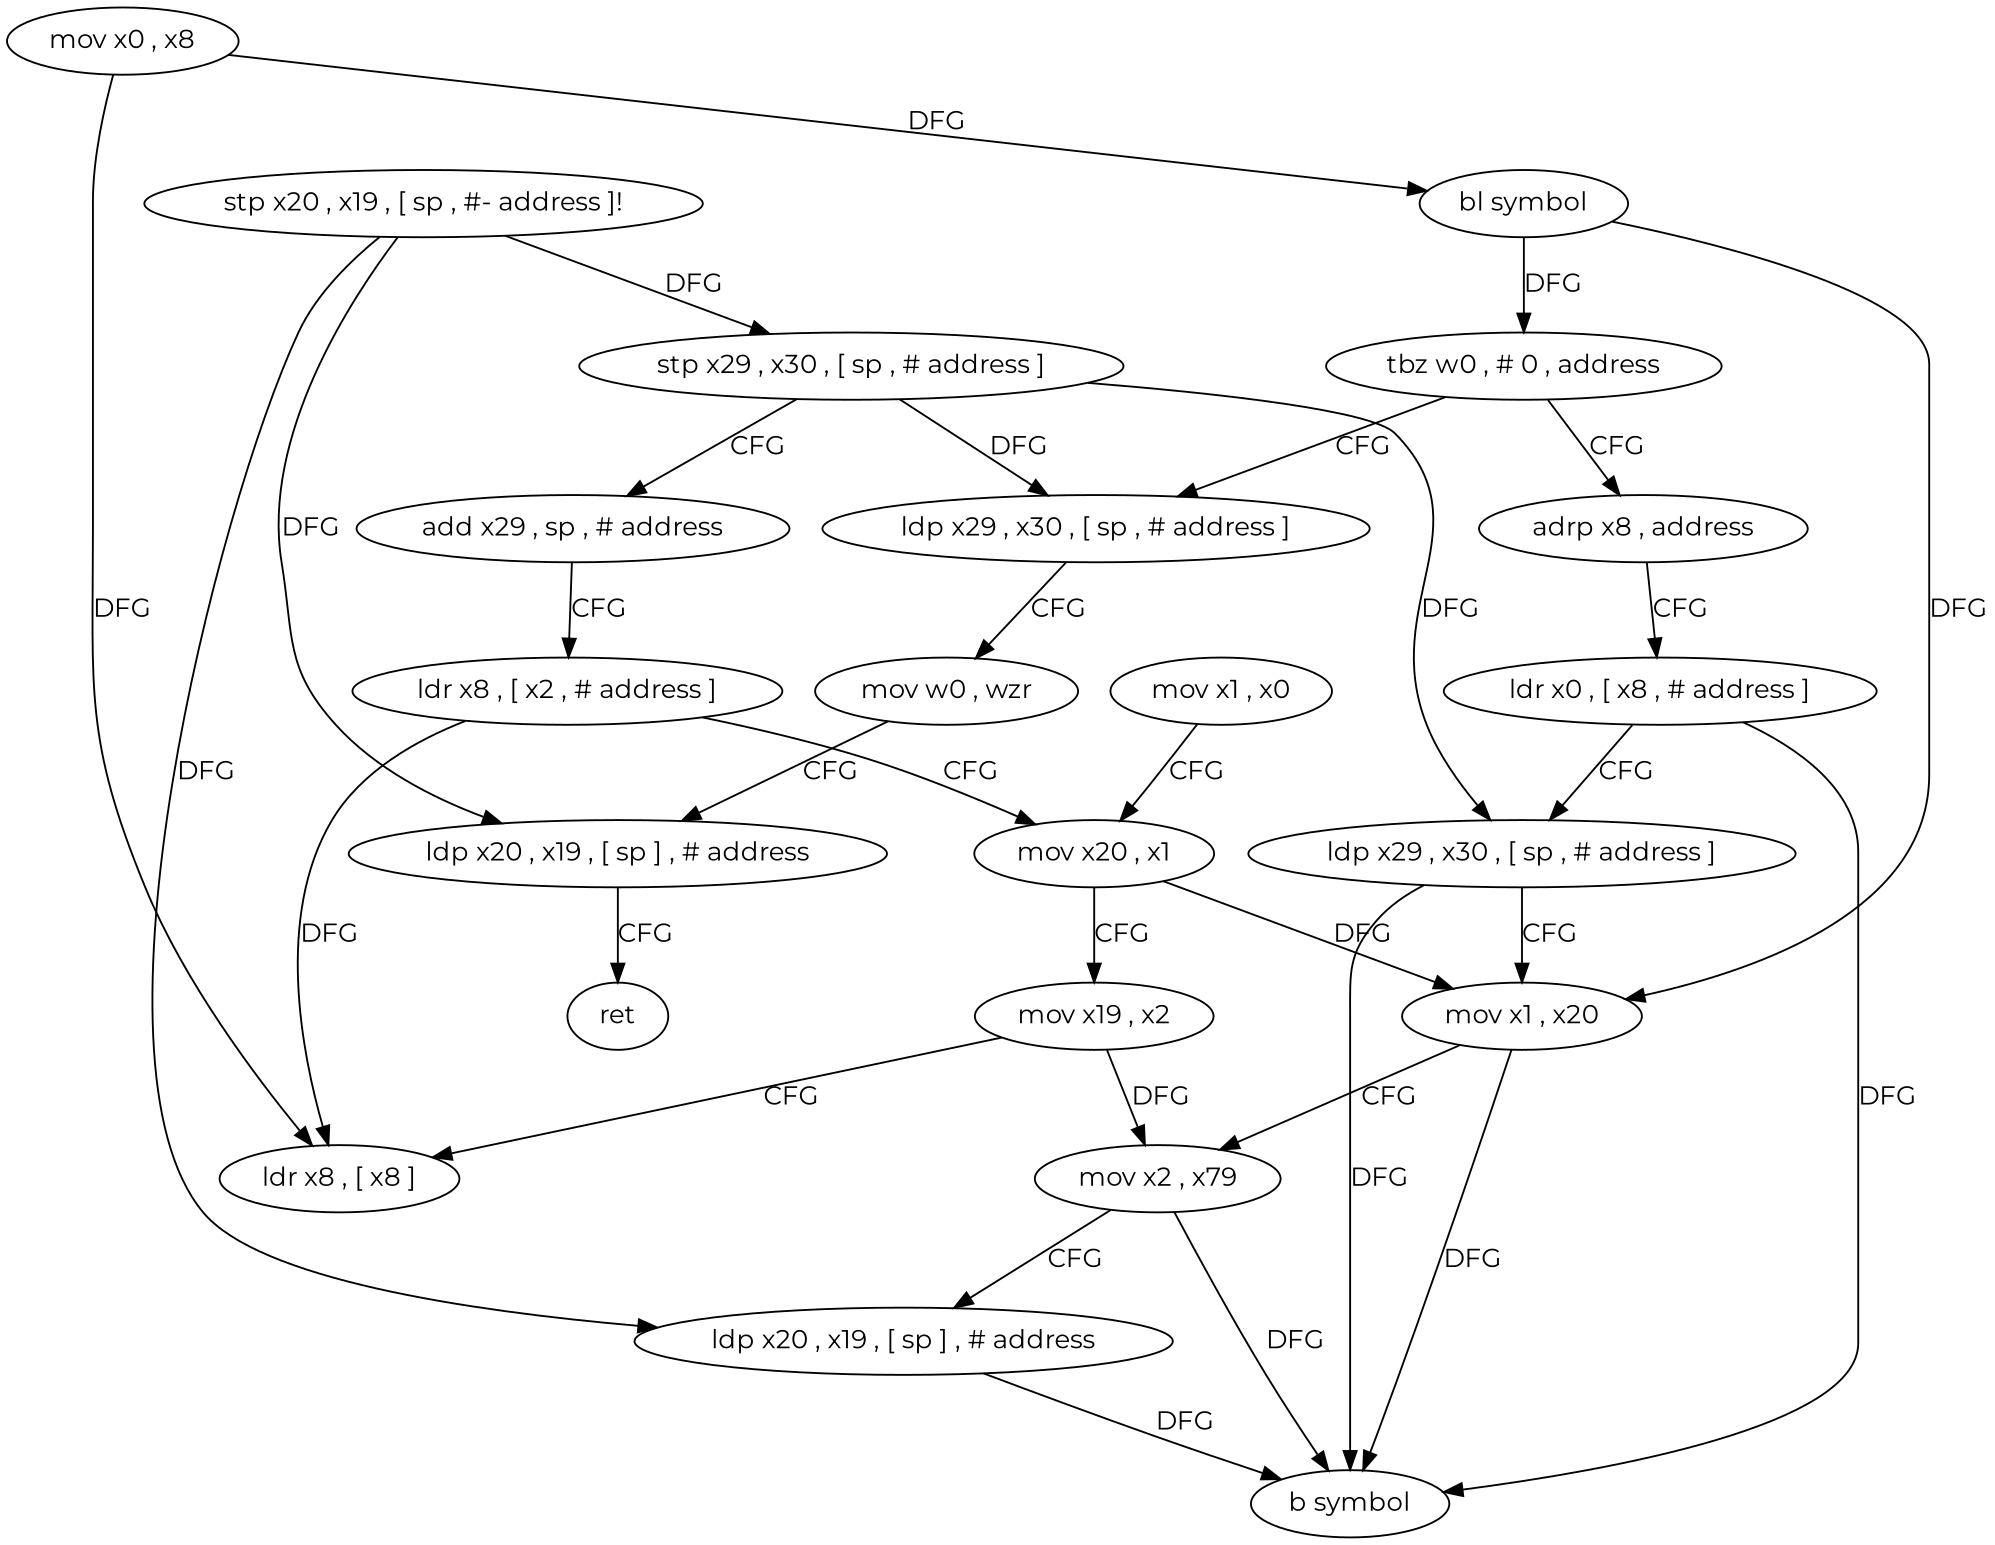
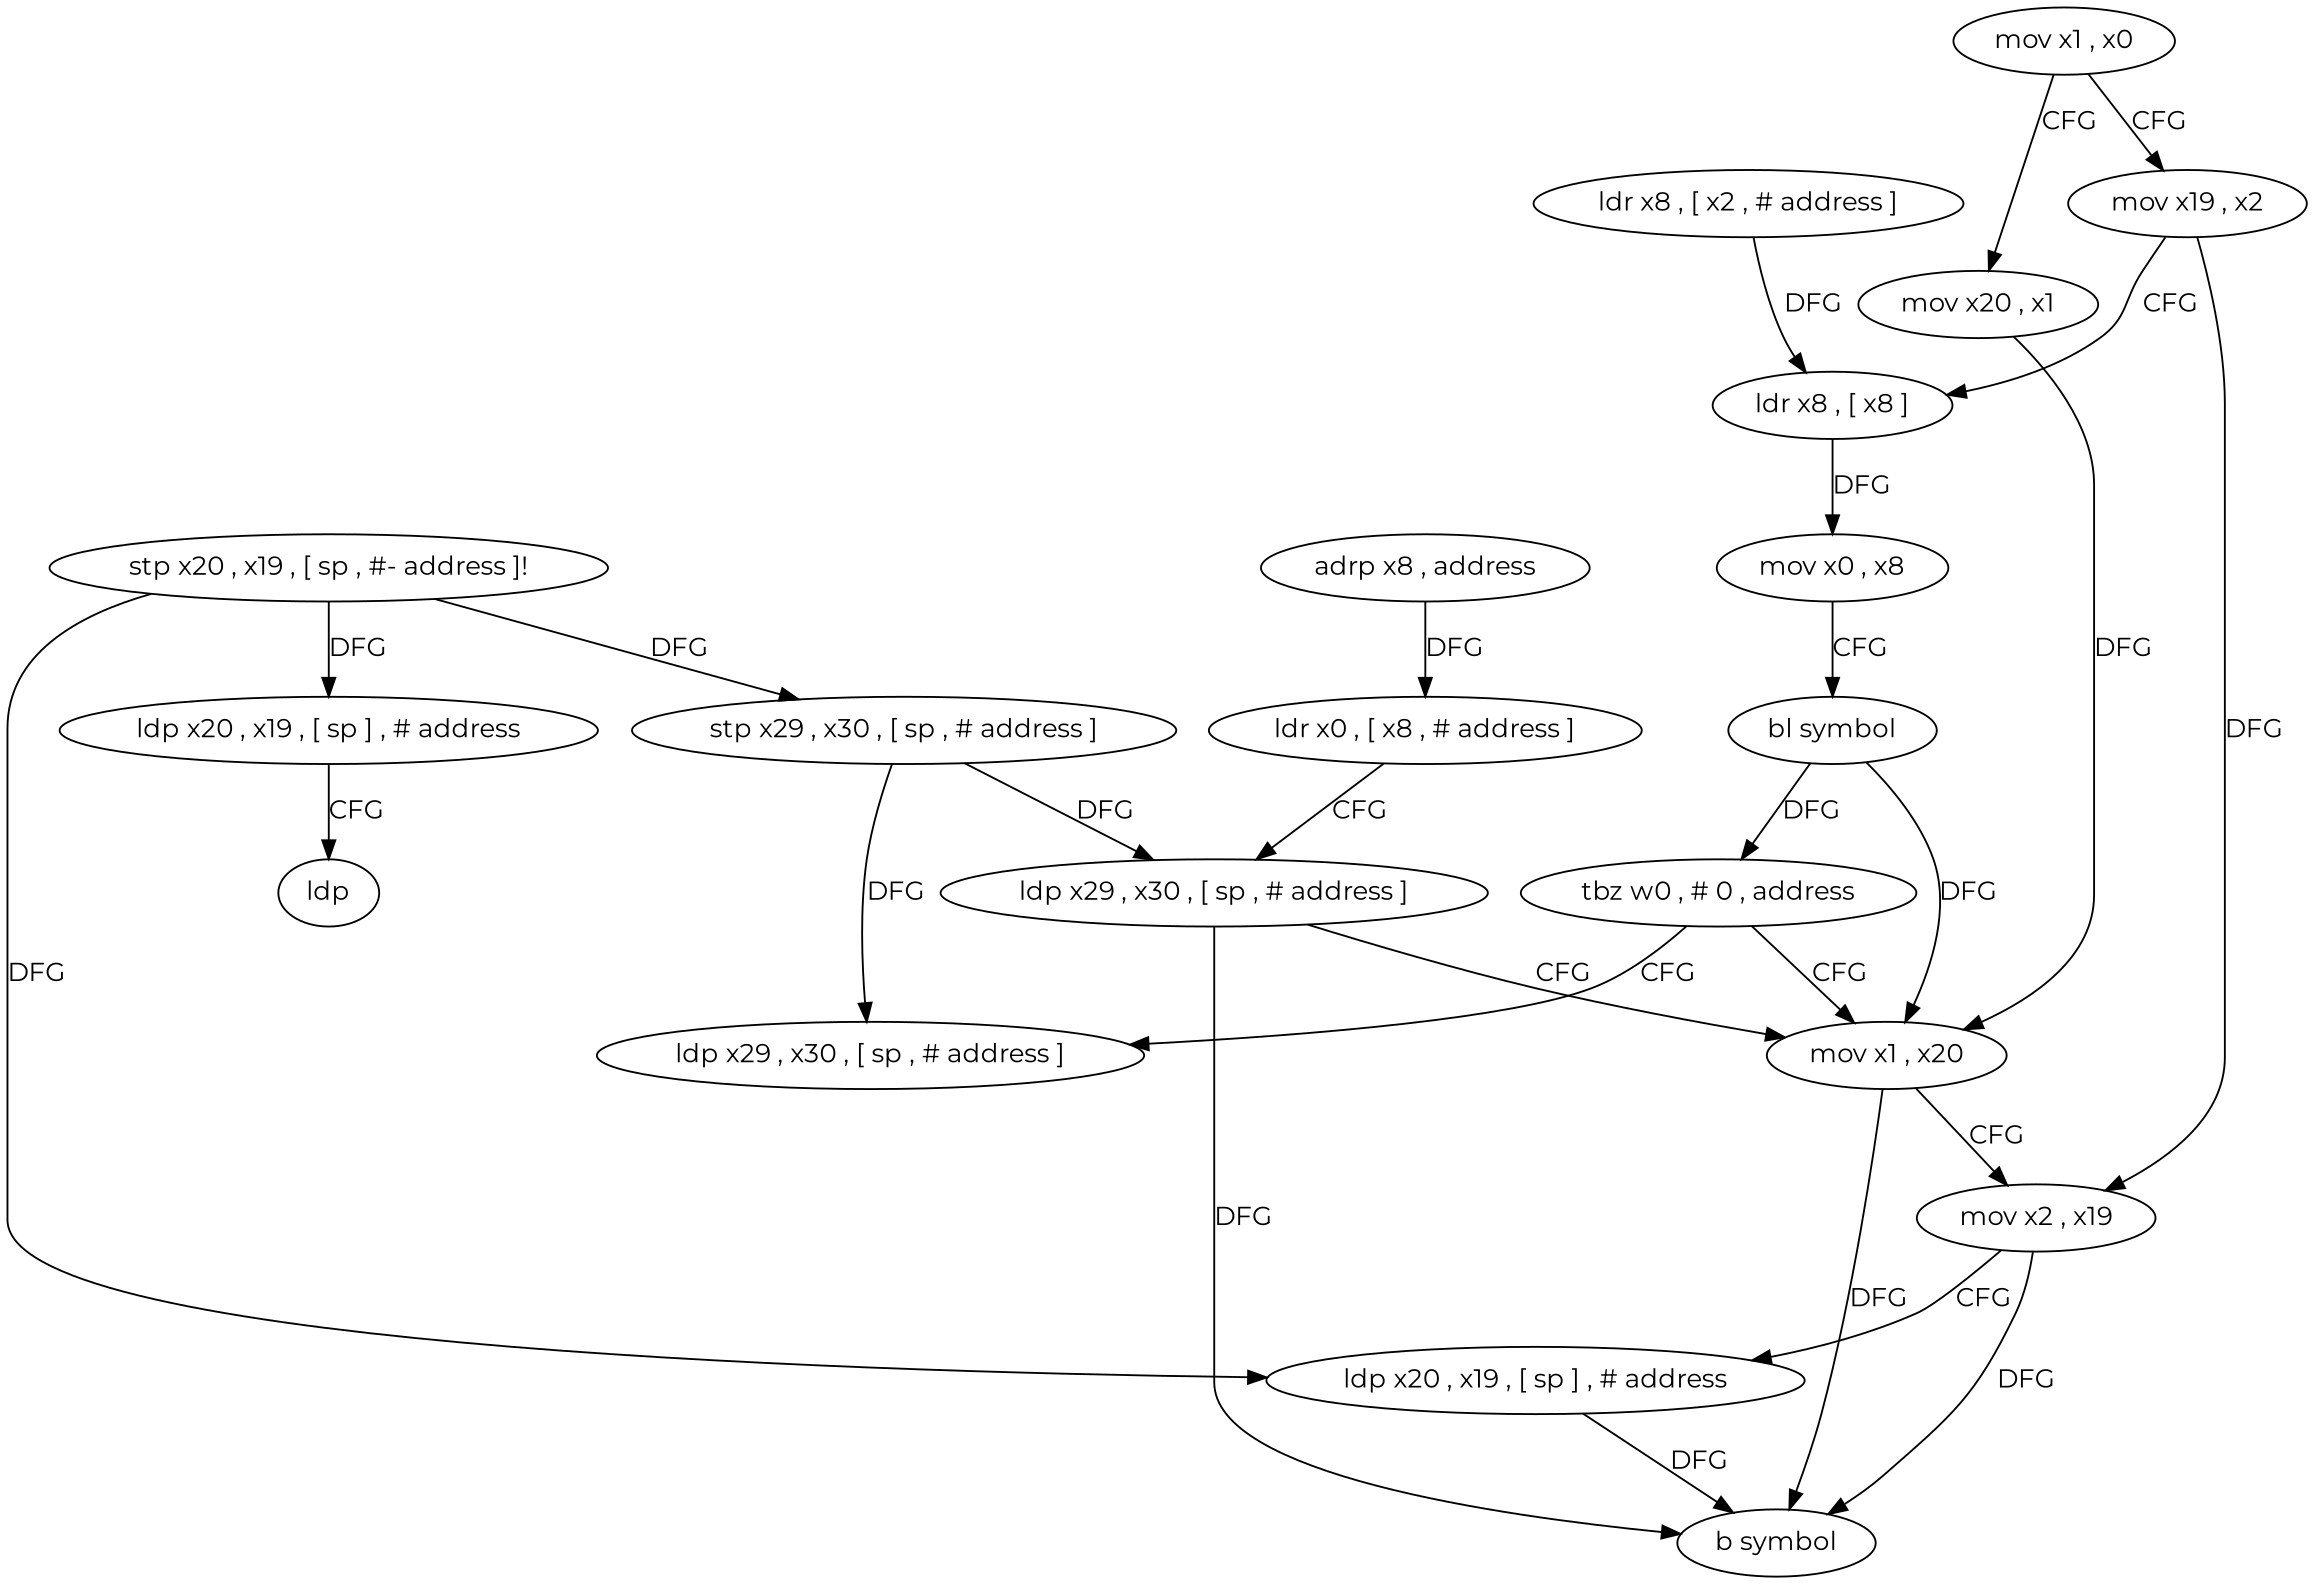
edge "mov x0 , x8" -> "bl symbol": label "DFG" -> "CFG"
edge "tbz w0 , # 0 , address" -> "adrp x8 , address": now "tbz w0 , # 0 , address" -> "mov x1 , x20"
node "add x29 , sp , # address": removed
edge "adrp x8 , address" -> "ldr x0 , [ x8 , # address ]": label "CFG" -> "DFG"
edge "mov x0 , x8" -> "ldr x8 , [ x8 ]": reversed
node "mov w0 , wzr": removed
edge "ldr x8 , [ x2 , # address ]" -> "mov x20 , x1": removed, label "CFG"
edge "mov x20 , x1" -> "mov x19 , x2": now "mov x1 , x0" -> "mov x19 , x2"
node "ret": label "ret" -> "ldp"
node "mov x2 , x79": label "mov x2 , x79" -> "mov x2 , x19"
edge "ldr x0 , [ x8 , # address ]" -> "b symbol": removed, label "DFG"
